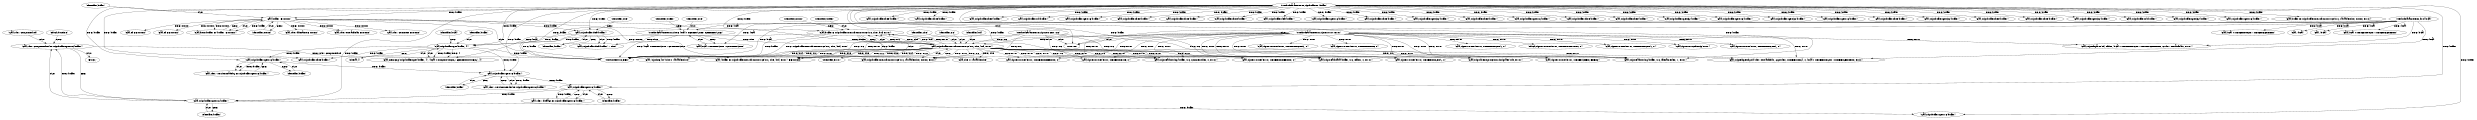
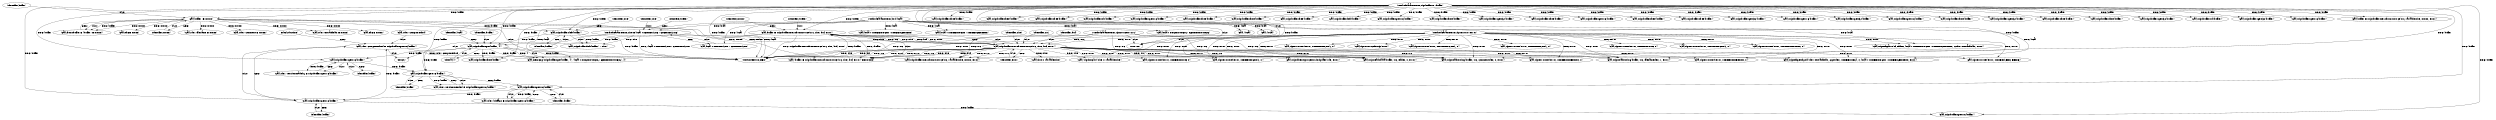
node "(Call,local ? LOCAL_MAGIC : CENTRAL_MAGIC)": added
edge "(MethodParameterIn,size = local ? LENTRYSIZE : CDENTRYSIZE)" -> "(Block,)": added, label "AST:"
node "(Block,zip_error_set(error, ZIP_ER_MEMORY, 0))": label "(Block,zip_error_set(error, ZIP_ER_MEMORY, 0))" -> "(Call,zip_error_set(error, ZIP_ER_MEMORY, 0))"
